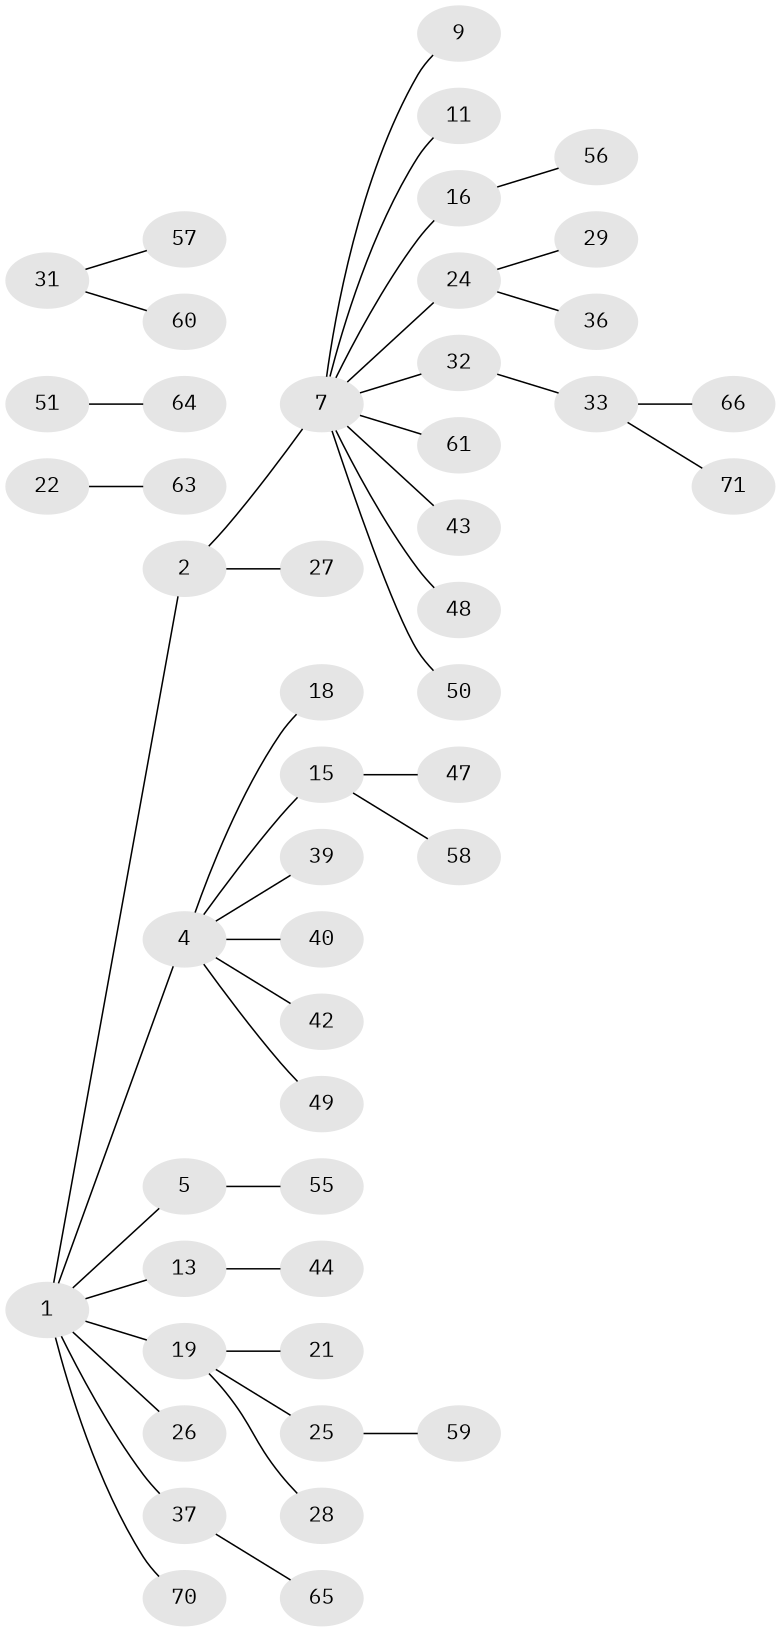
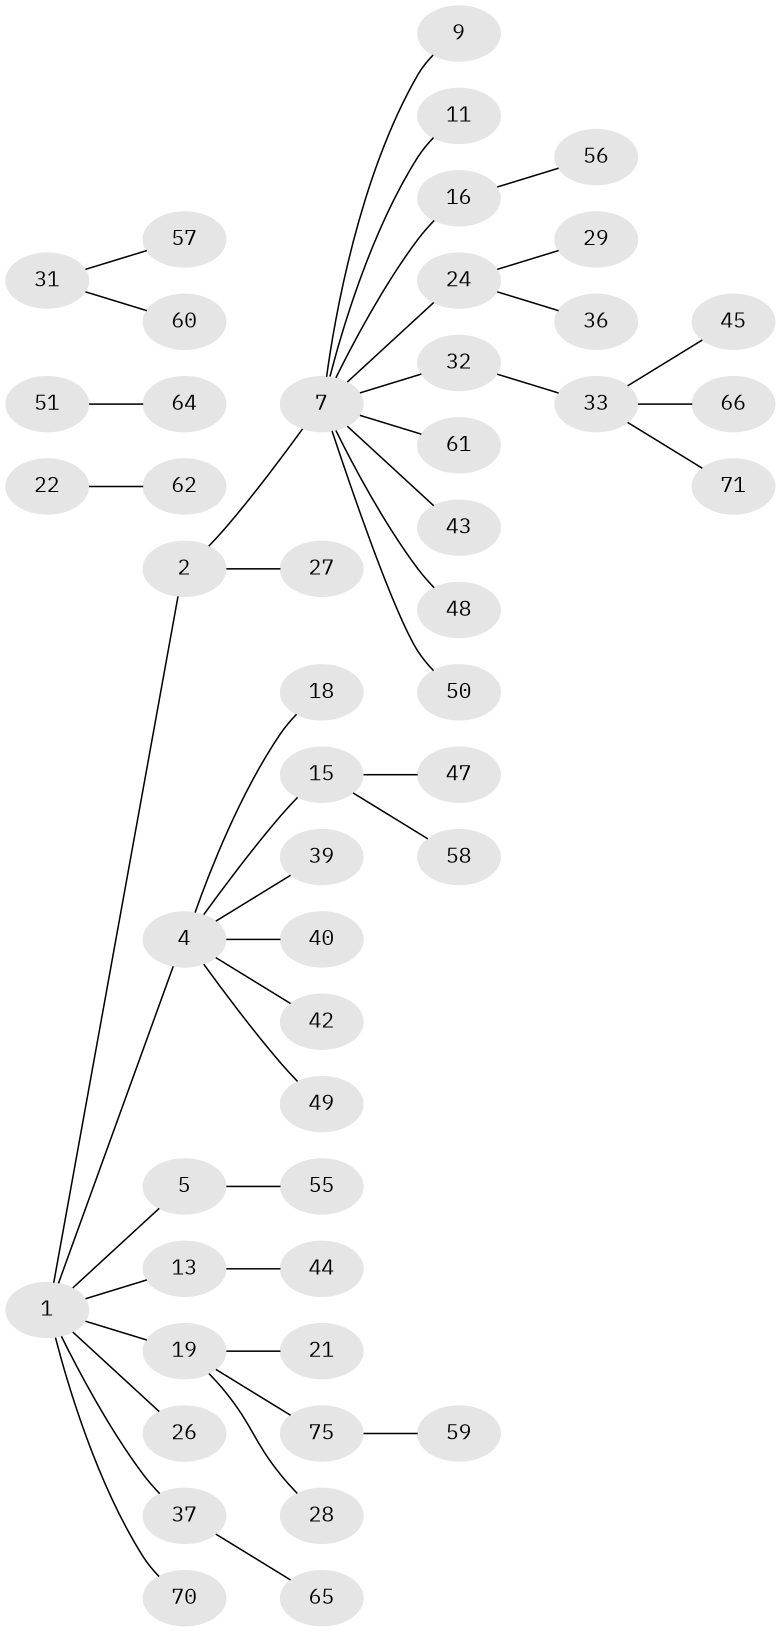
node "45": added
node "63": label "63" -> "62"
node "25": label "25" -> "75"
